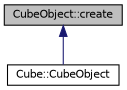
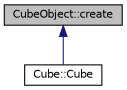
node "Cube::CubeObject": label "Cube::CubeObject" -> "Cube::Cube"
